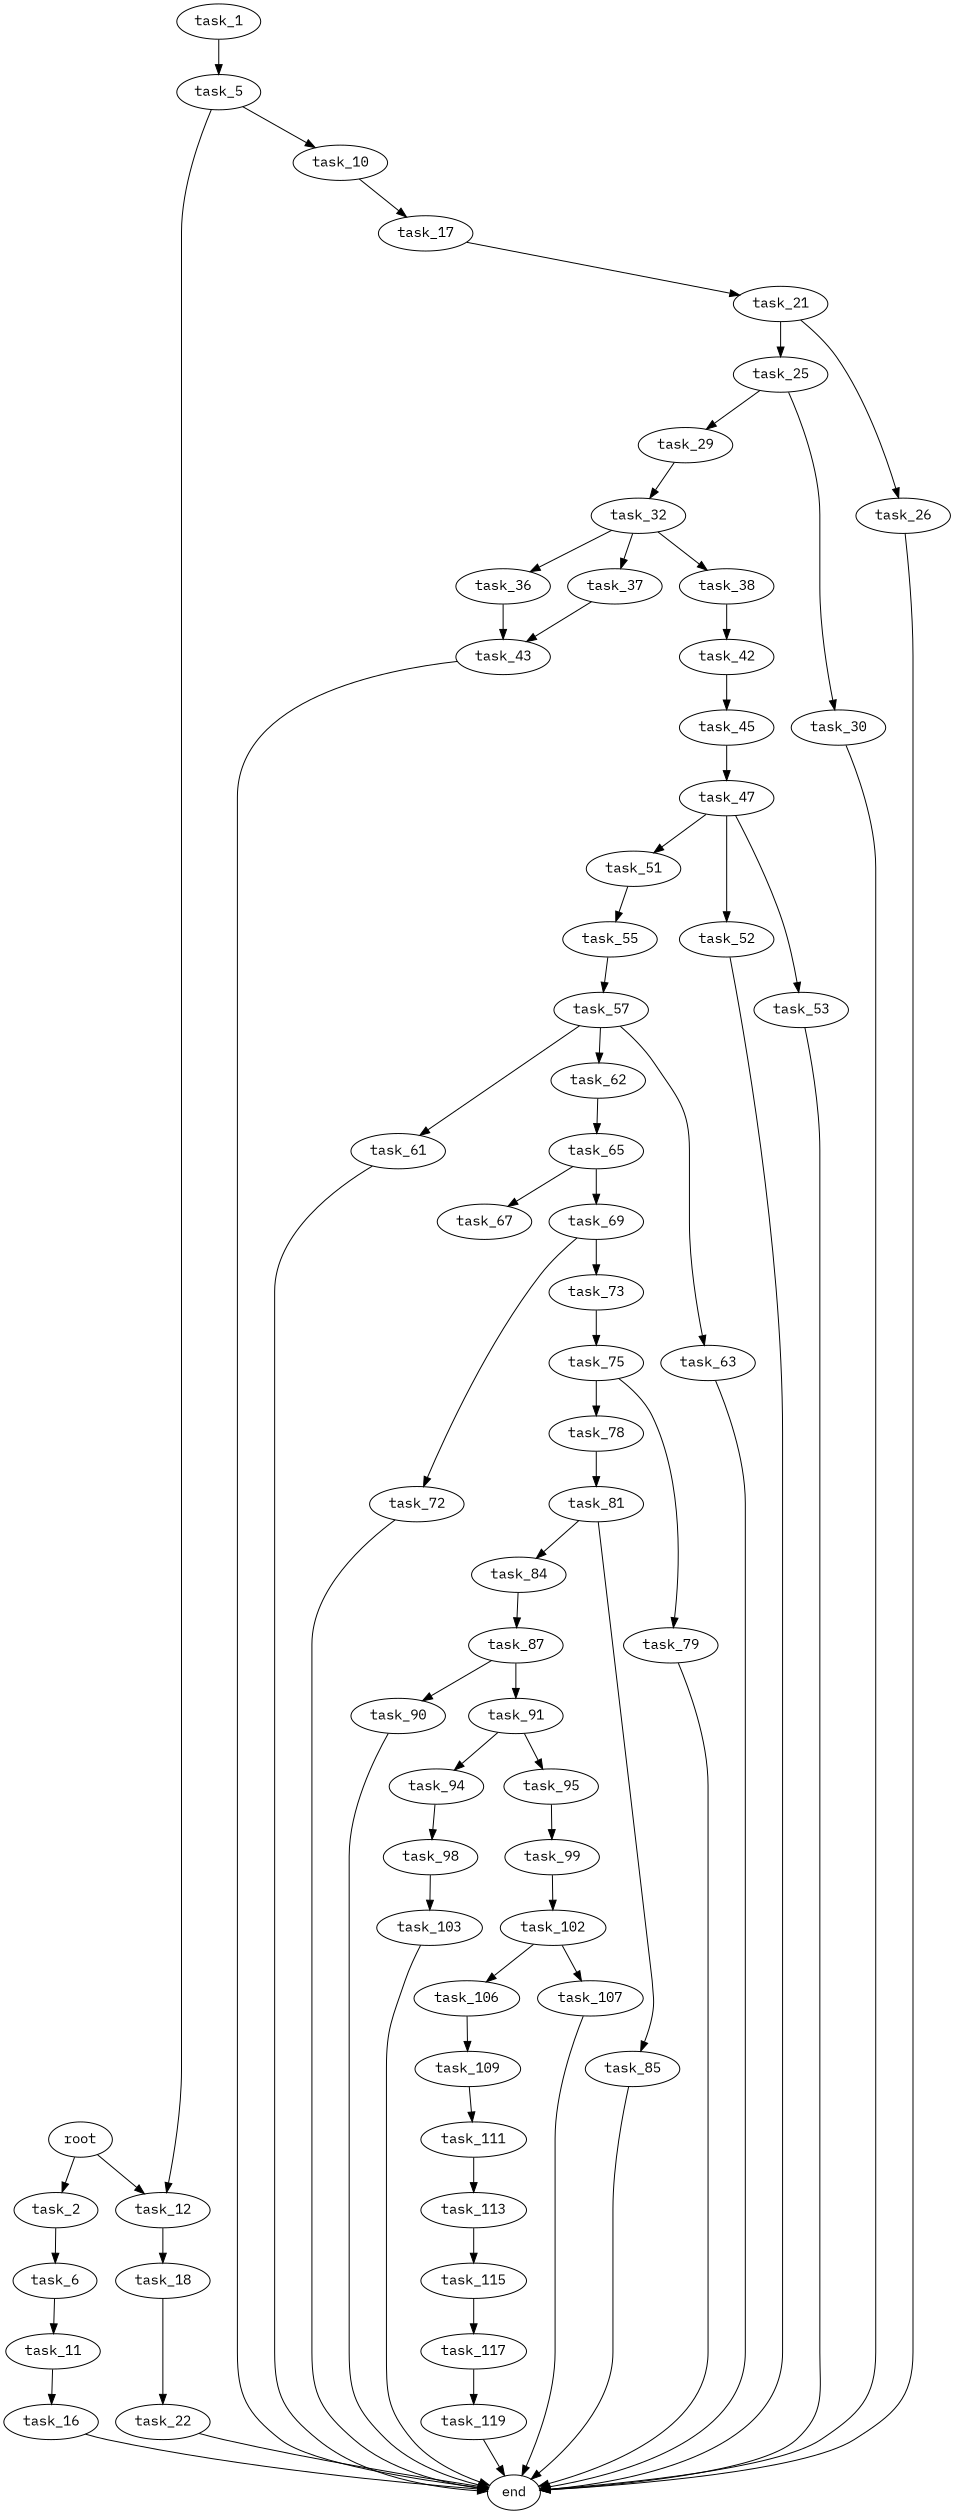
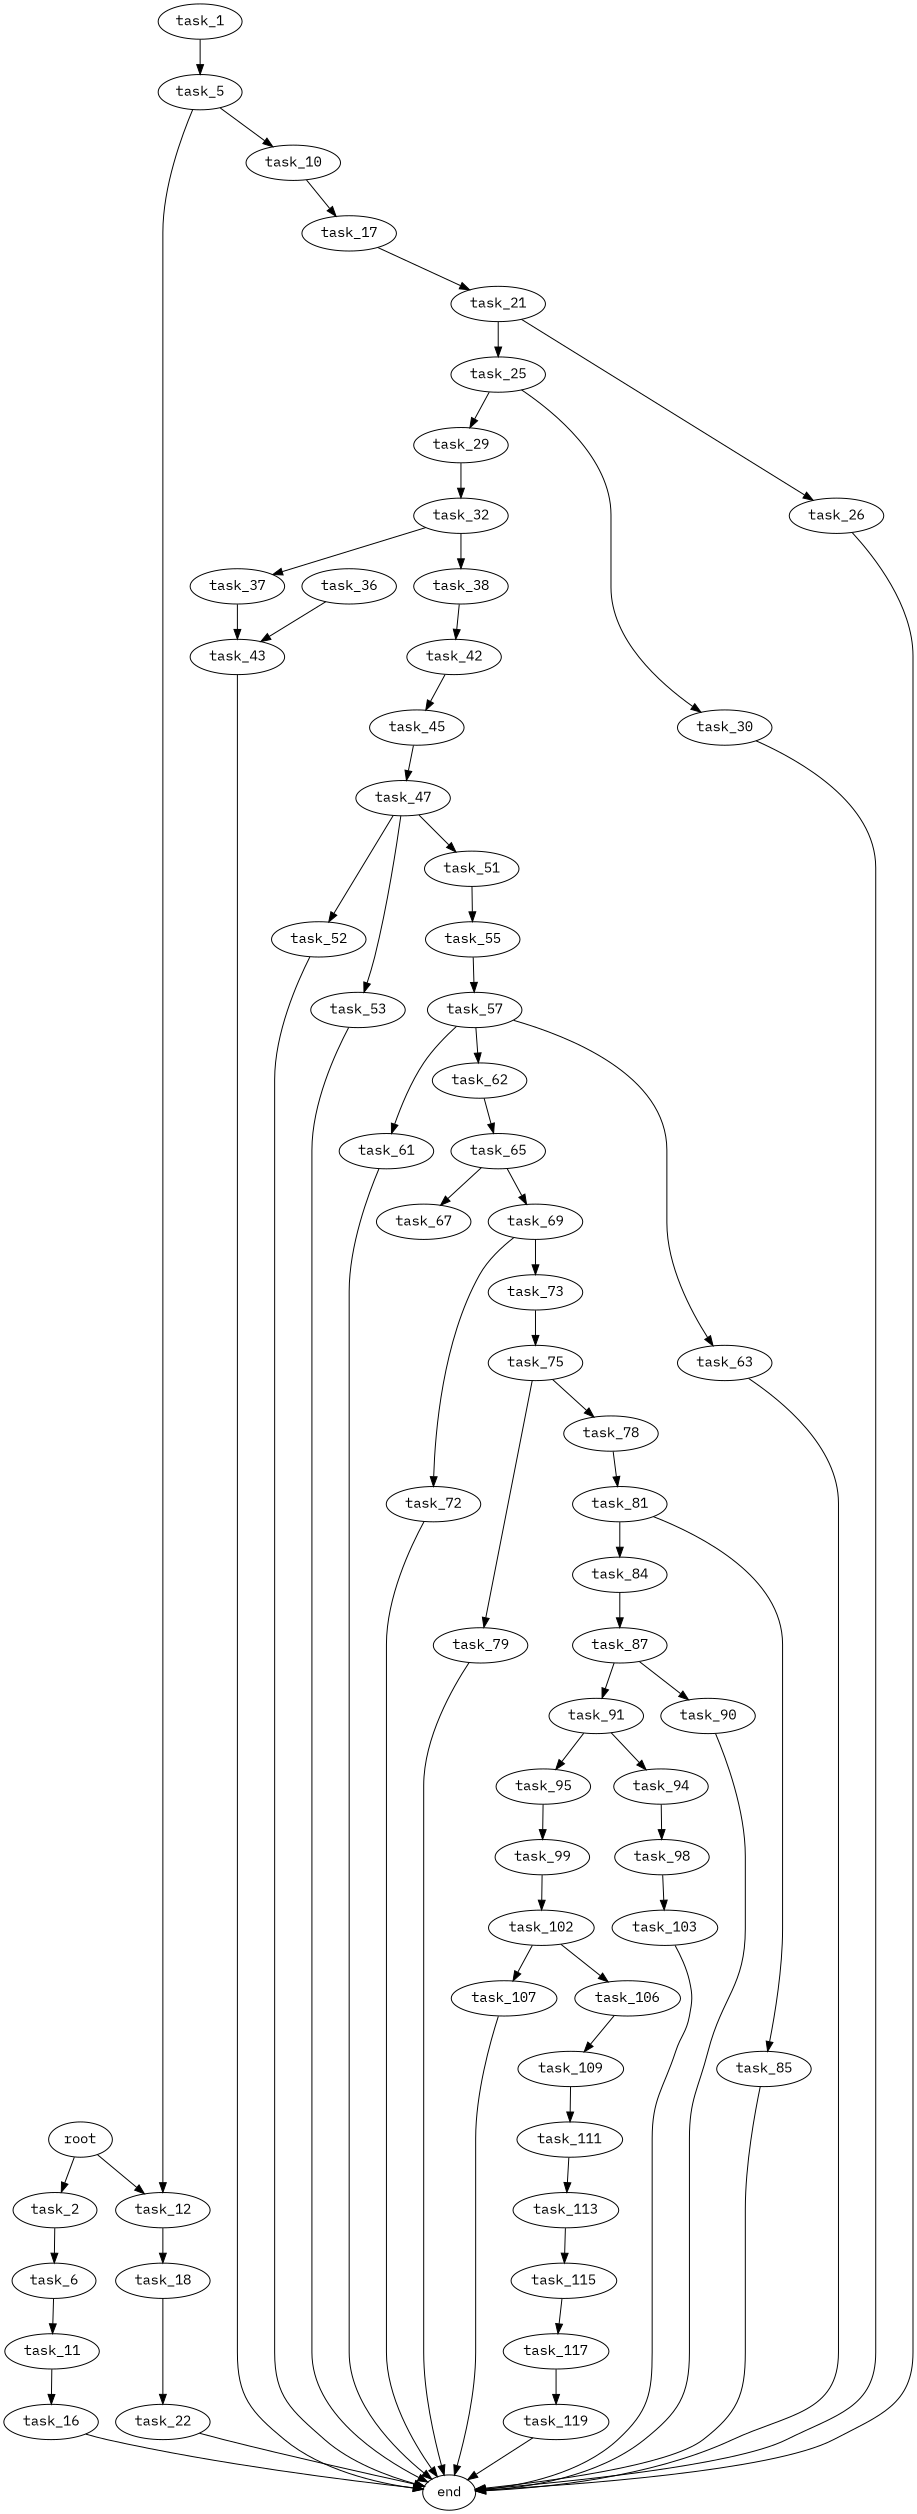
edge "task_32" -> "task_36": removed
